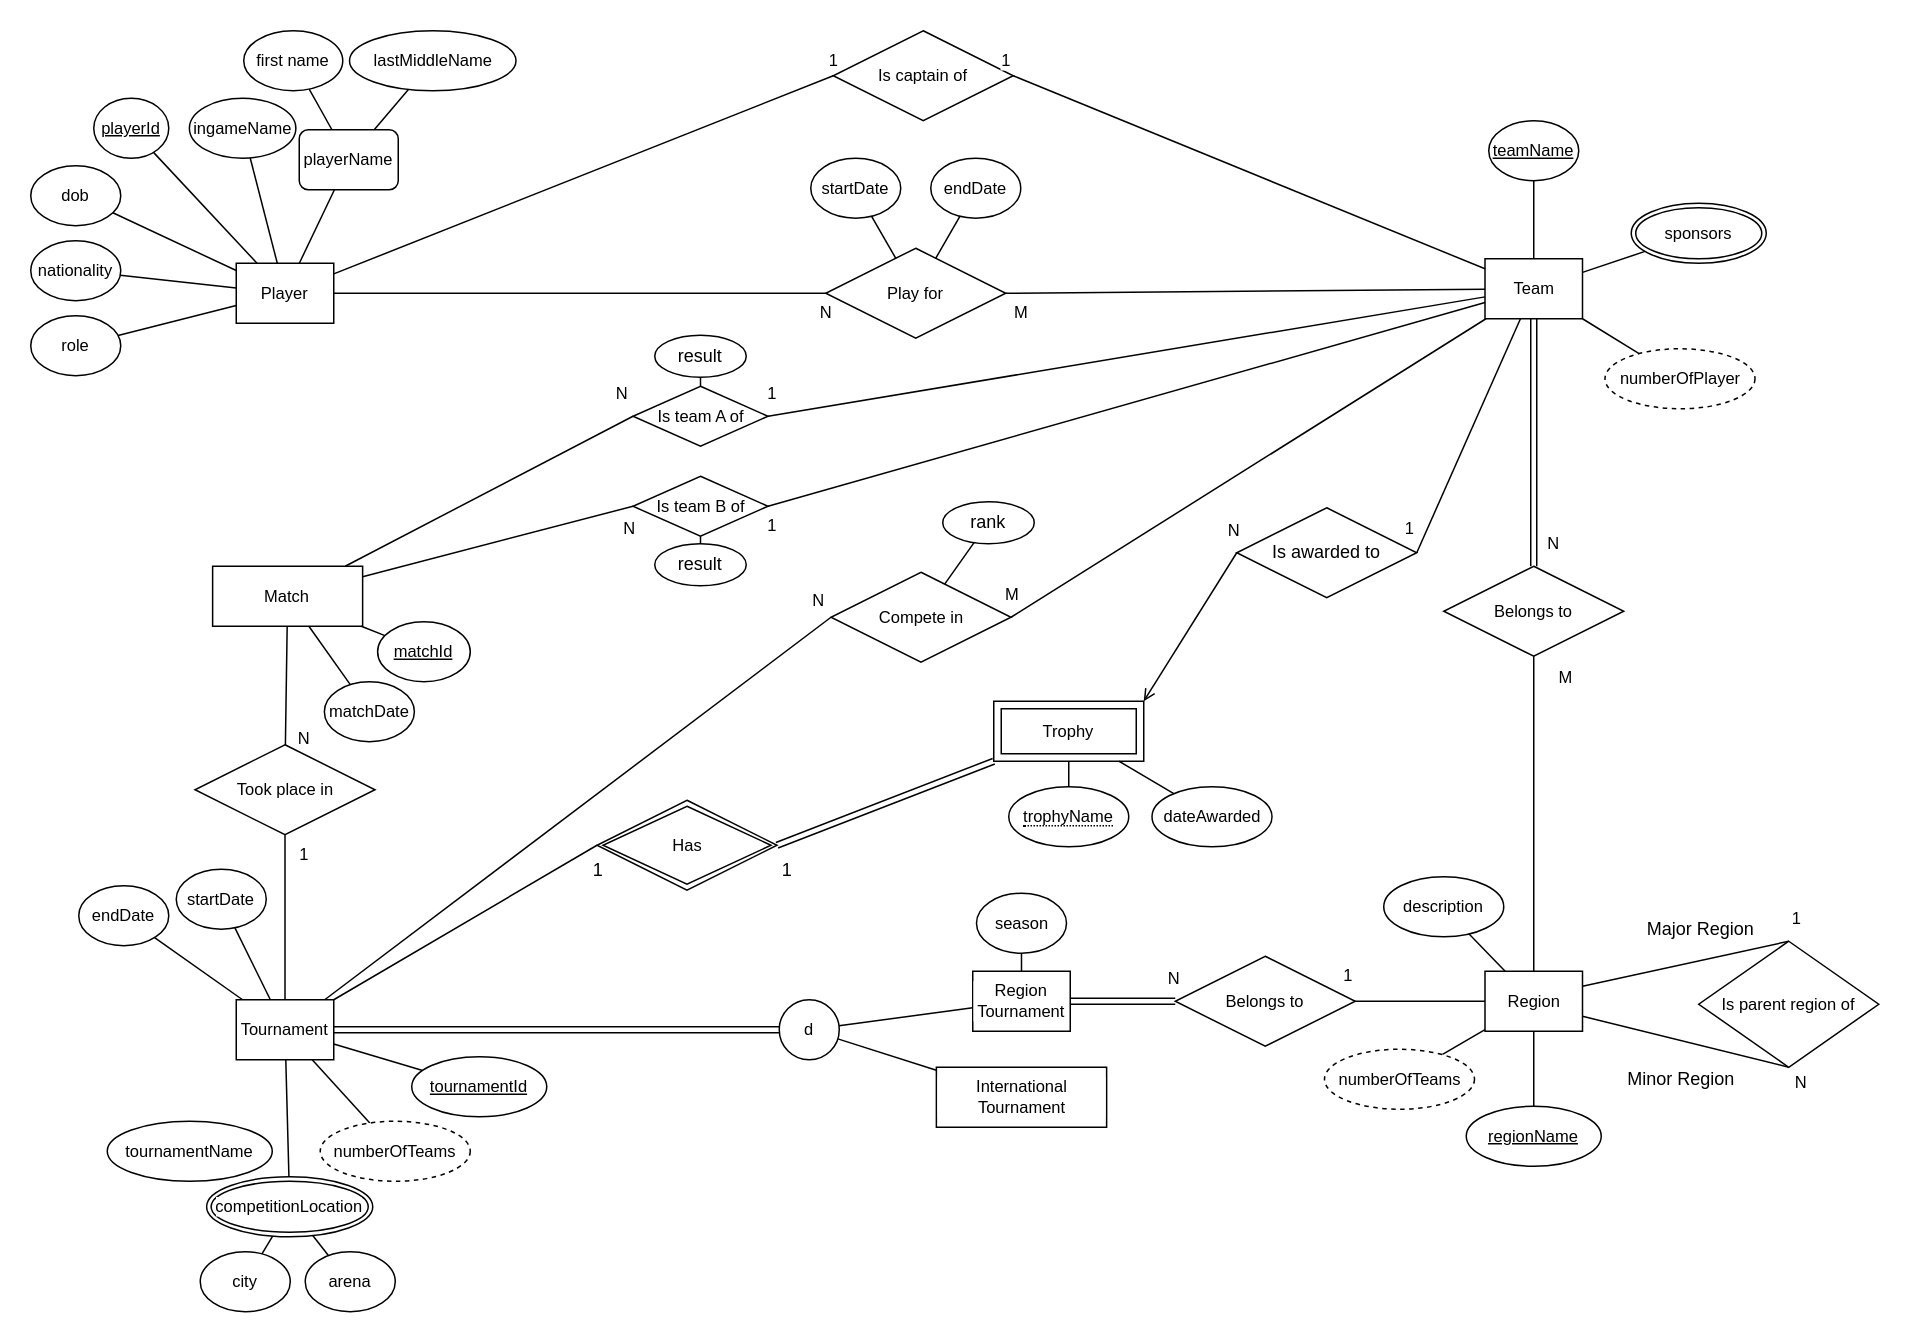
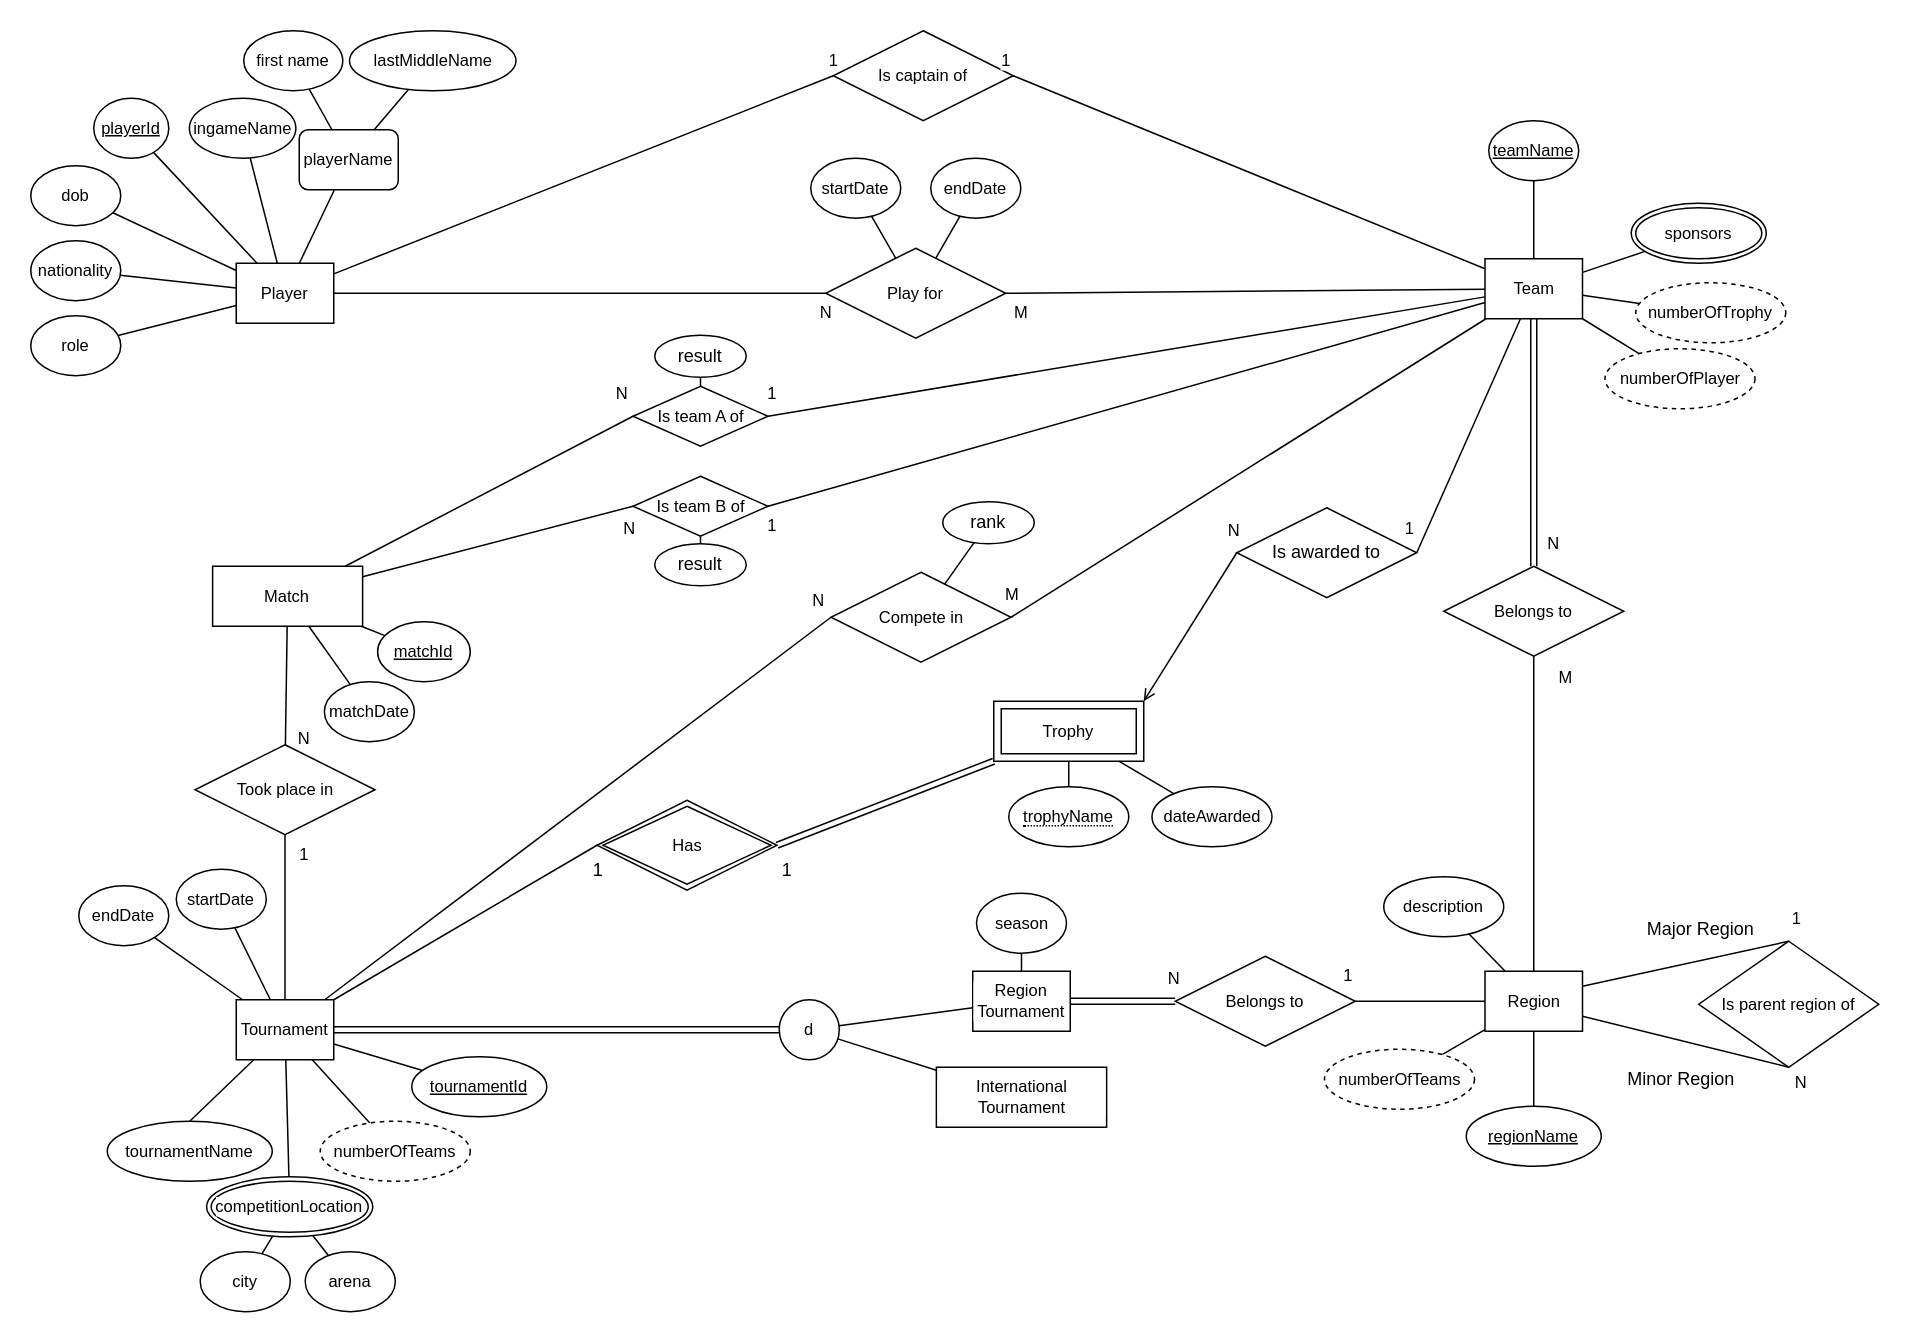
edge "Team" -- "numberOfTrophy": added
node "numberOfTrophy": added
edge "Tournament" -- "tournamentName": added
